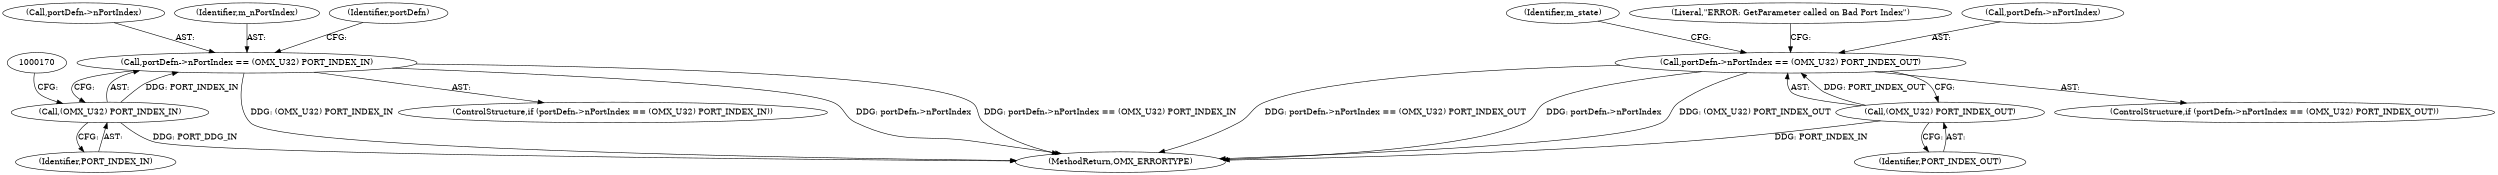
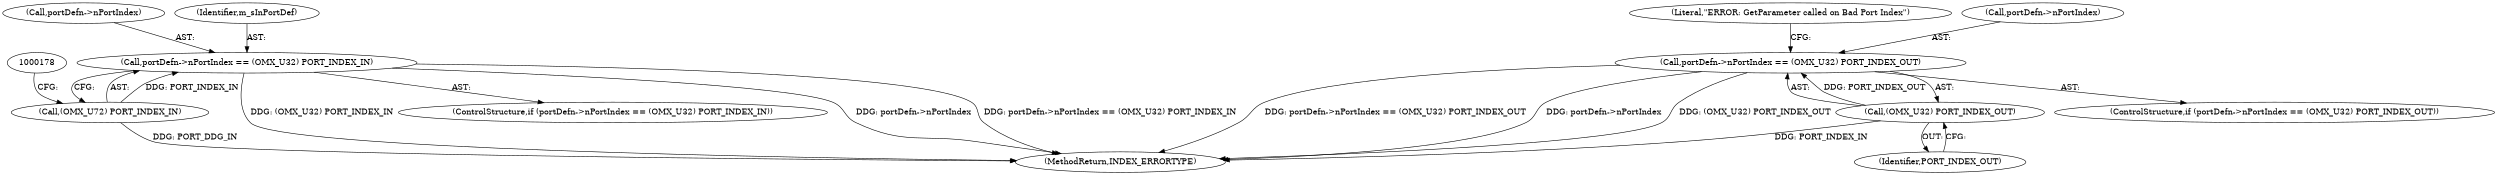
node "(Identifier,m_nPortIndex)": label "(Identifier,m_nPortIndex)" -> "(Identifier,m_sInPortDef)"
node "(Identifier,portDefn)": removed
node "(Identifier,m_state)": removed
node "1000170": label "1000170" -> "1000178"
edge "(Call,portDefn->nPortIndex == (OMX_U32) PORT_INDEX_OUT)" -> "(Call,(OMX_U32) PORT_INDEX_OUT)": label "CFG: " -> "AST: "
node "(Call,(OMX_U32) PORT_INDEX_IN)": label "(Call,(OMX_U32) PORT_INDEX_IN)" -> "(Call,(OMX_U72) PORT_INDEX_IN)"
edge "(Call,(OMX_U32) PORT_INDEX_OUT)" -> "(Identifier,PORT_INDEX_OUT)": label "CFG: " -> "OUT: "
edge "(Identifier,PORT_INDEX_OUT)" -> "(Call,(OMX_U32) PORT_INDEX_OUT)": label "AST: " -> "CFG: "
node "(Identifier,PORT_INDEX_IN)": removed
node "(MethodReturn,OMX_ERRORTYPE)": label "(MethodReturn,OMX_ERRORTYPE)" -> "(MethodReturn,INDEX_ERRORTYPE)"
